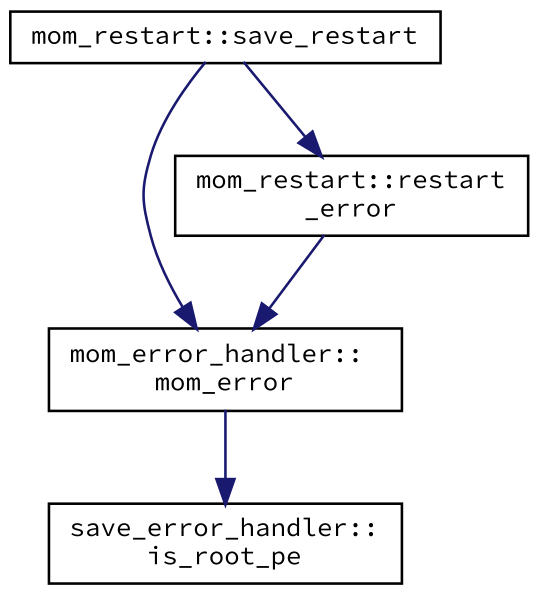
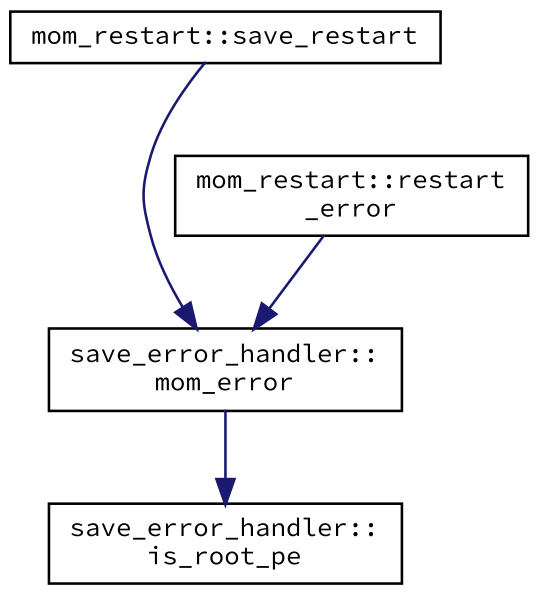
edge "mom_restart::save_restart" -> "mom_restart::restart _error": removed
node "mom_error_handler:: mom_error": label "mom_error_handler:: mom_error" -> "save_error_handler:: mom_error"
